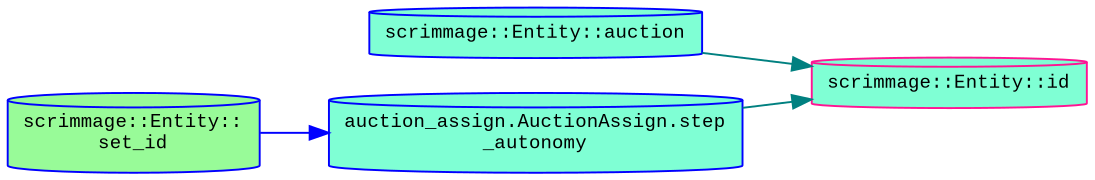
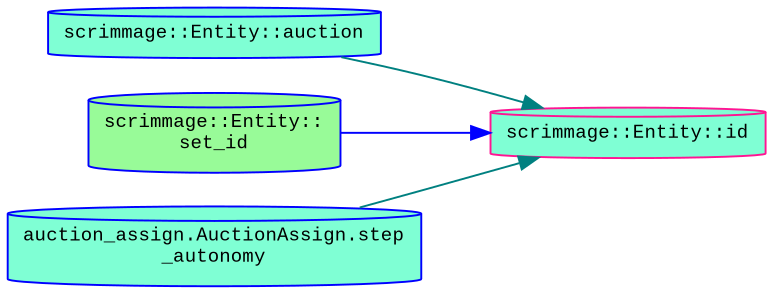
edge "scrimmage::Entity:: set_id" -> "auction_assign.AuctionAssign.step _autonomy": now "scrimmage::Entity:: set_id" -> "scrimmage::Entity::id"
